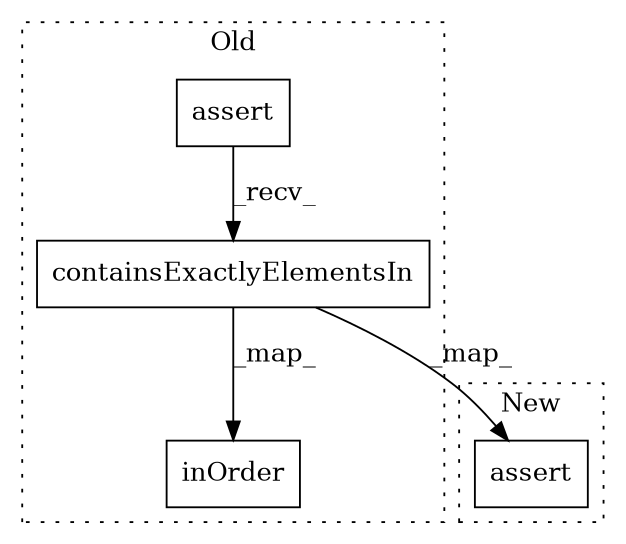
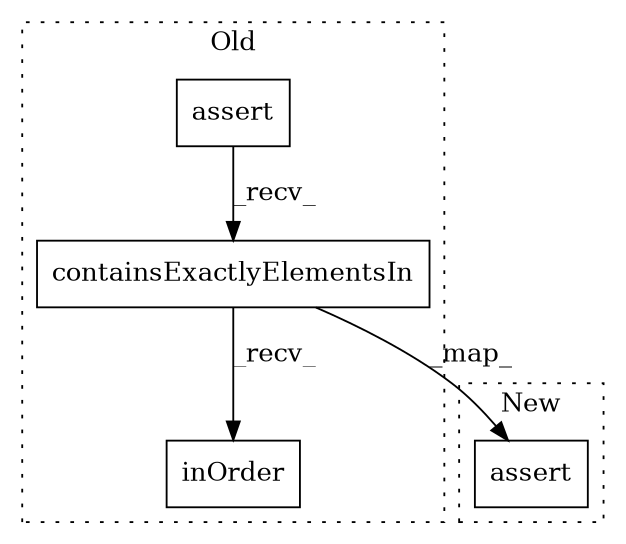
edge "containsExactlyElementsIn" -> "inOrder": label "_map_" -> "_recv_"
